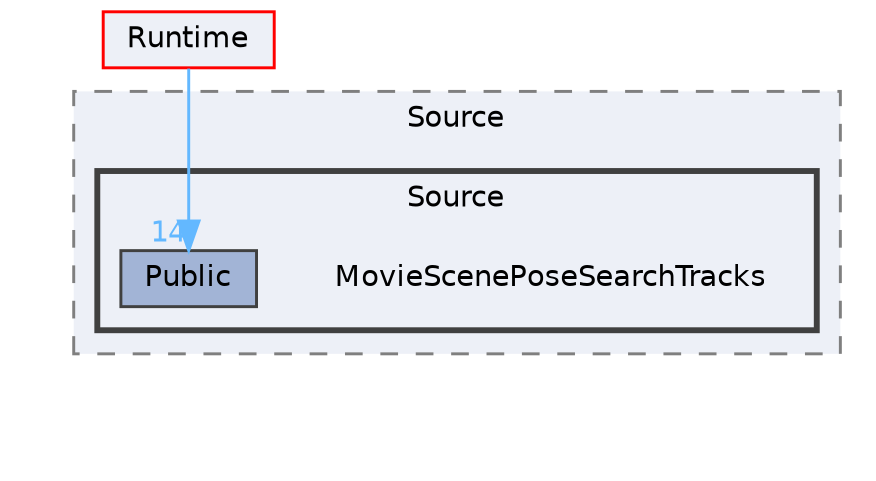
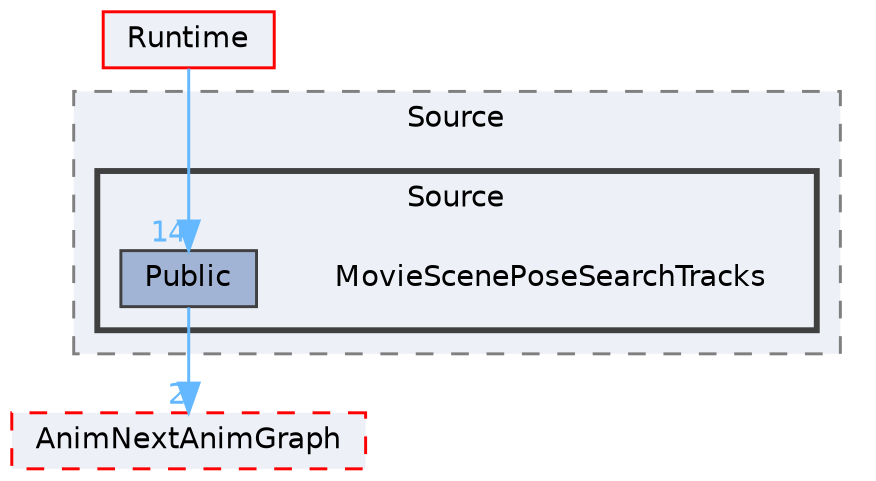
node "AnimNextAnimGraph": added
